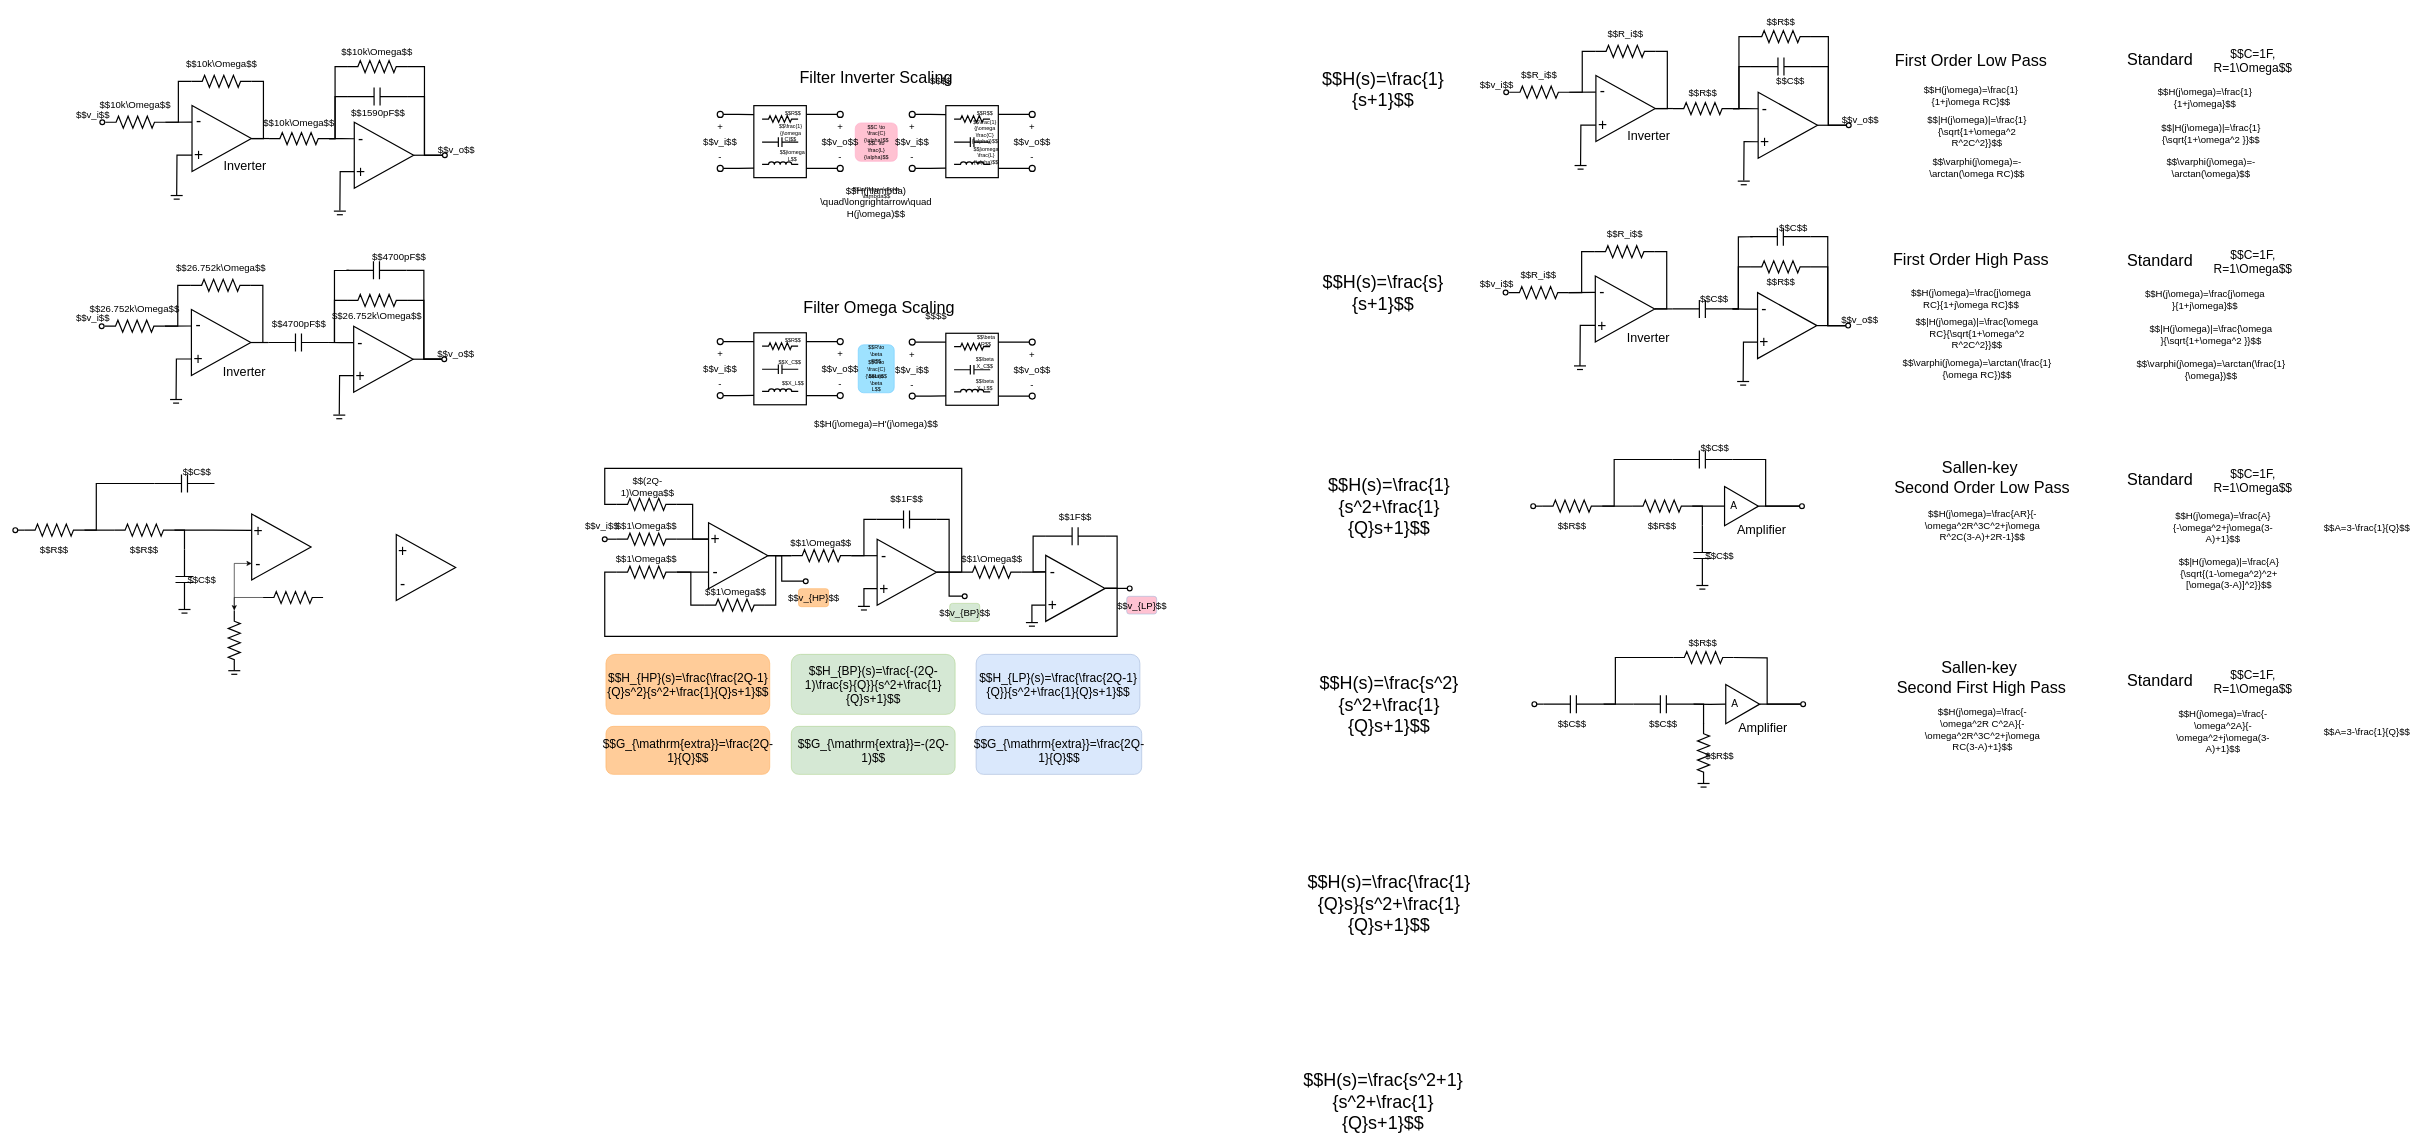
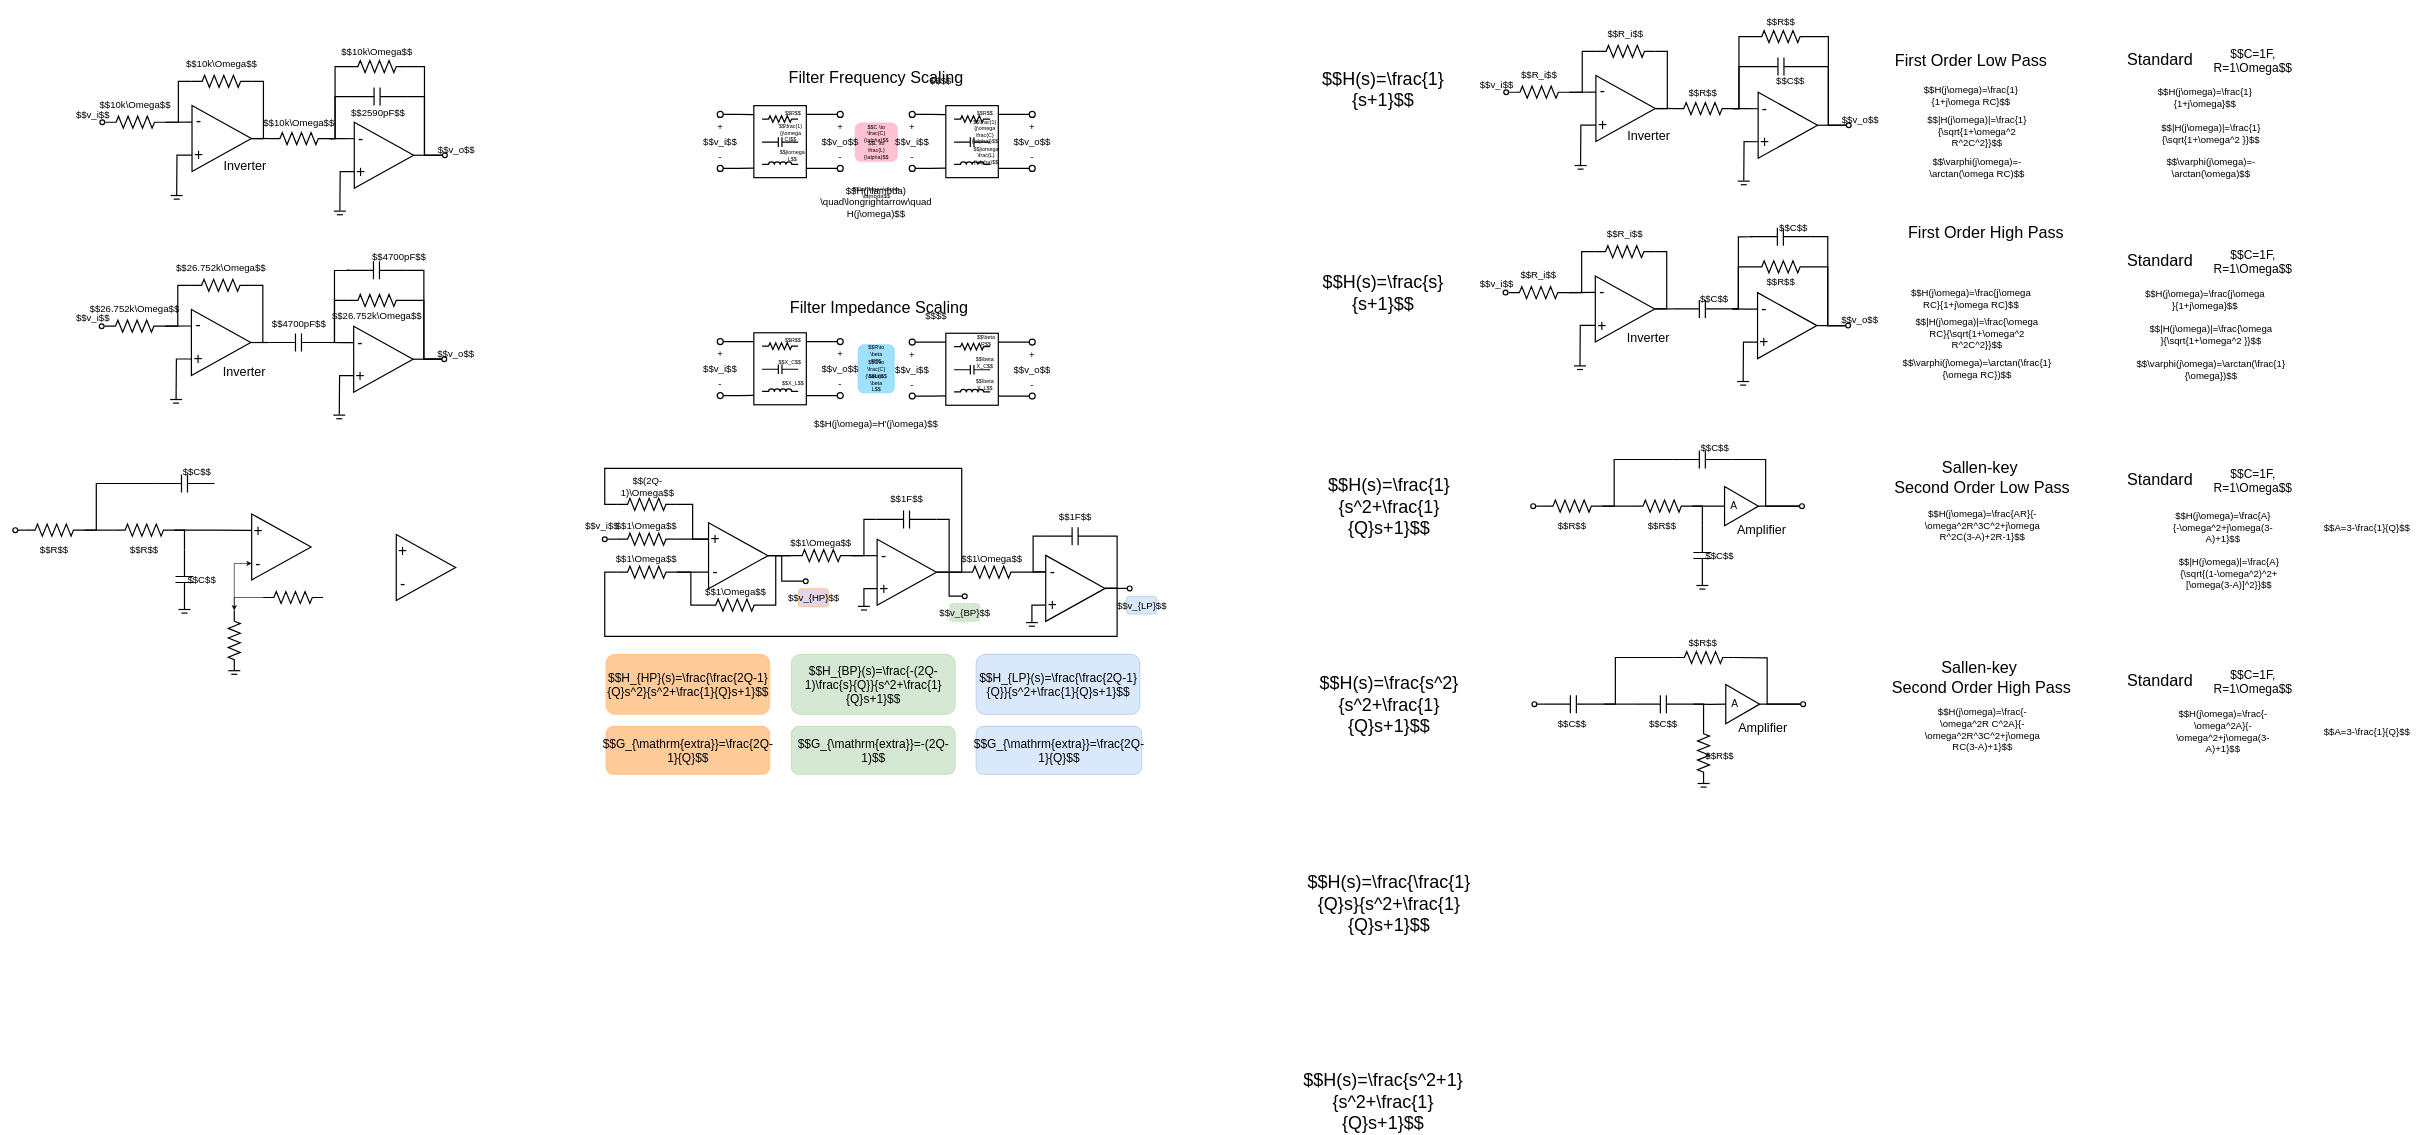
node "Filter Inverter Scaling": label "Filter Inverter Scaling" -> "Filter Frequency Scaling"
node "$$1590pF$$": label "$$1590pF$$" -> "$$2590pF$$"
node "First Order High Pass": moved (1971, 260) -> (1986, 233)
node "Filter Omega Scaling": label "Filter Omega Scaling" -> "Filter Impedance Scaling"
node "$$v_{HP}$$": fillcolor #ffcc99 -> #e1d5e7
node "$$v_{LP}$$": fillcolor #ffc2d2 -> #dae8fc
node "$$v_{BP}$$": style solid -> dashed
node "Sallen-key Second First High Pass": label "Sallen-key Second First High Pass" -> "Sallen-key Second Order High Pass"
